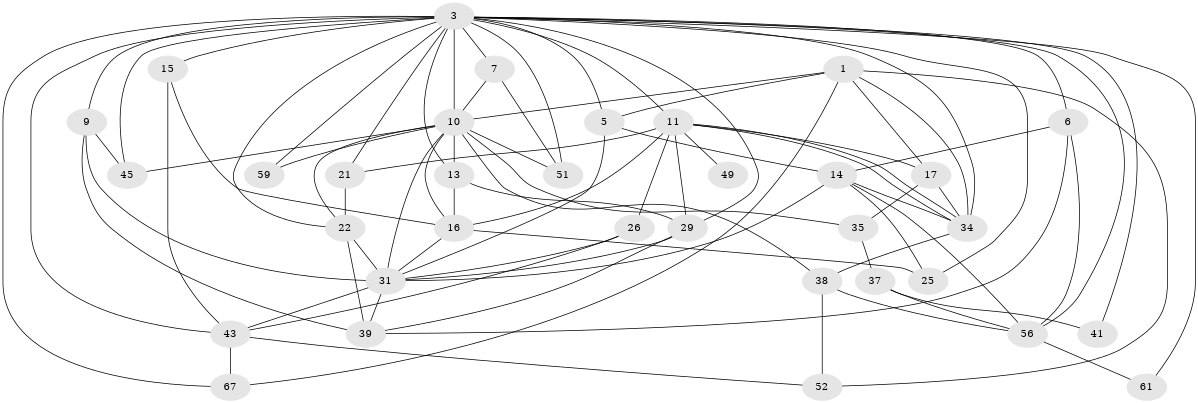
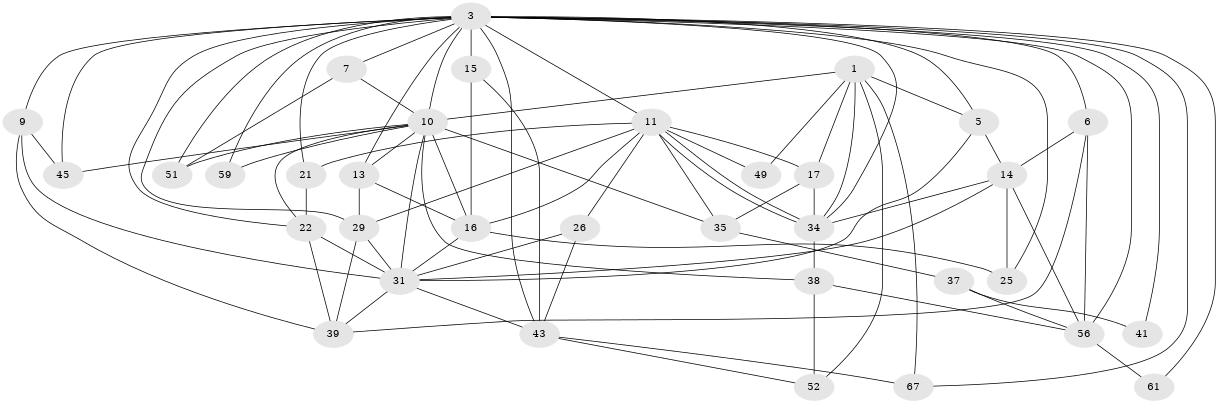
edge "1" -- "49": added
edge "11" -- "35": added
